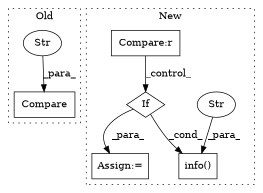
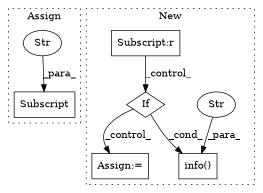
cluster "Old": label "Old" -> "Assign"
node "Compare:r": label "Compare:r" -> "Subscript:r"
node "Compare": label "Compare" -> "Subscript"
edge "If" -> "Assign:=": label "_para_" -> "_control_"
